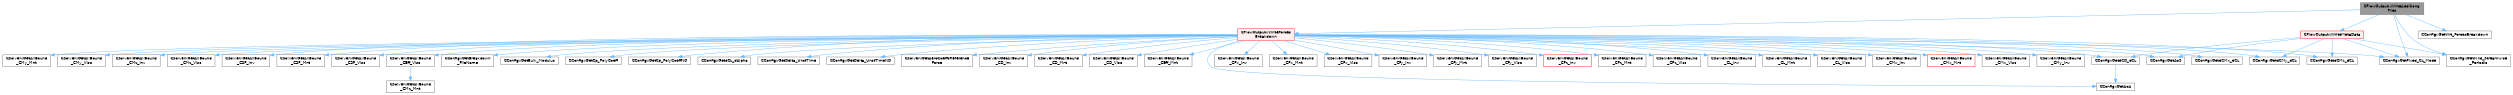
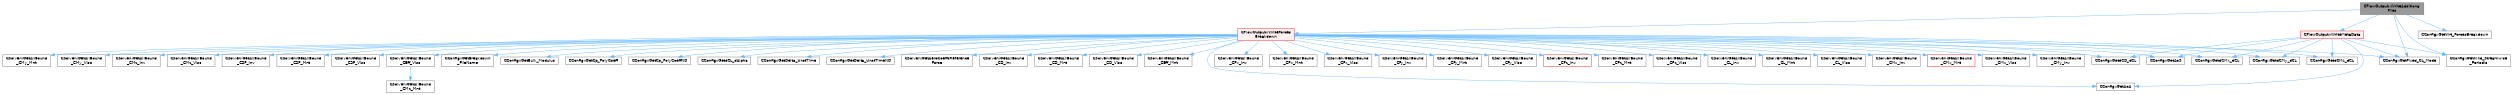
edge "CFlowOutput::WriteMetaData" -> "CConfig::GetdCMx_dCL": added
edge "CConfig::GetdCD_dCL" -> "CConfig::GetAoA": now "CFlowOutput::WriteMetaData" -> "CConfig::GetAoA"
